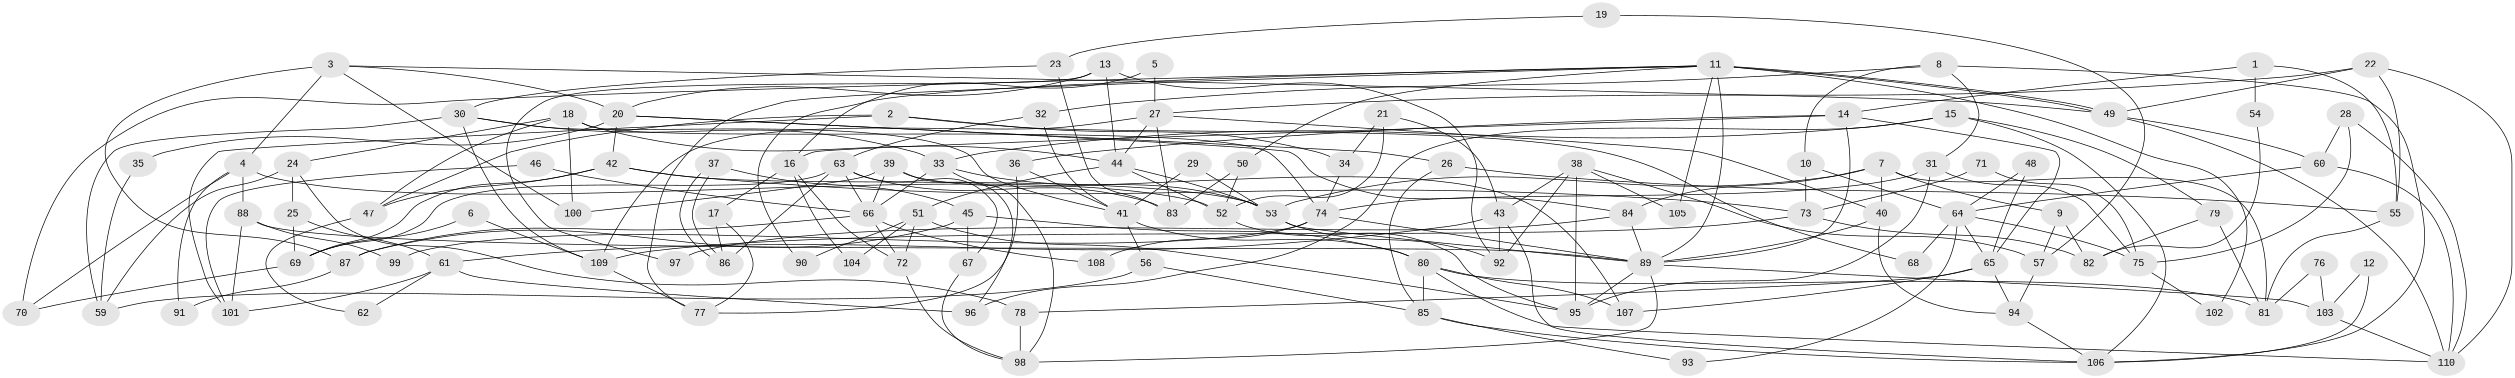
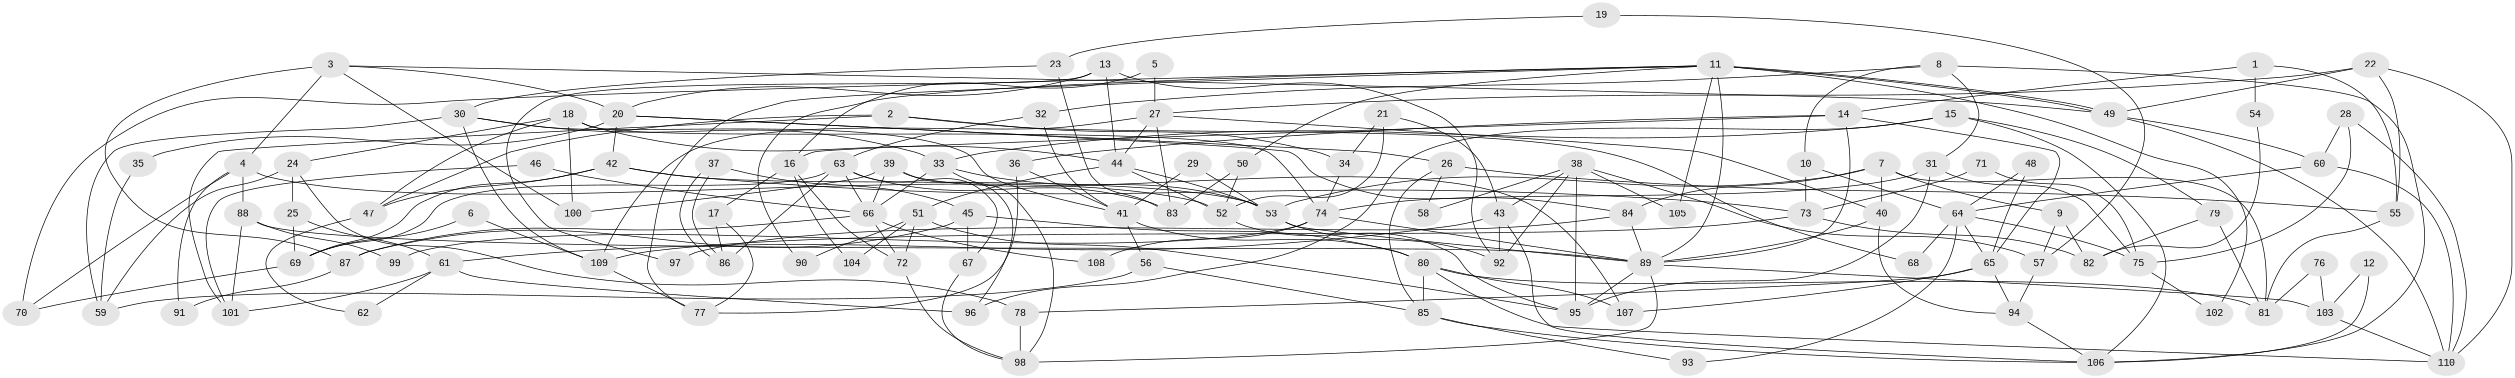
node "58": added
